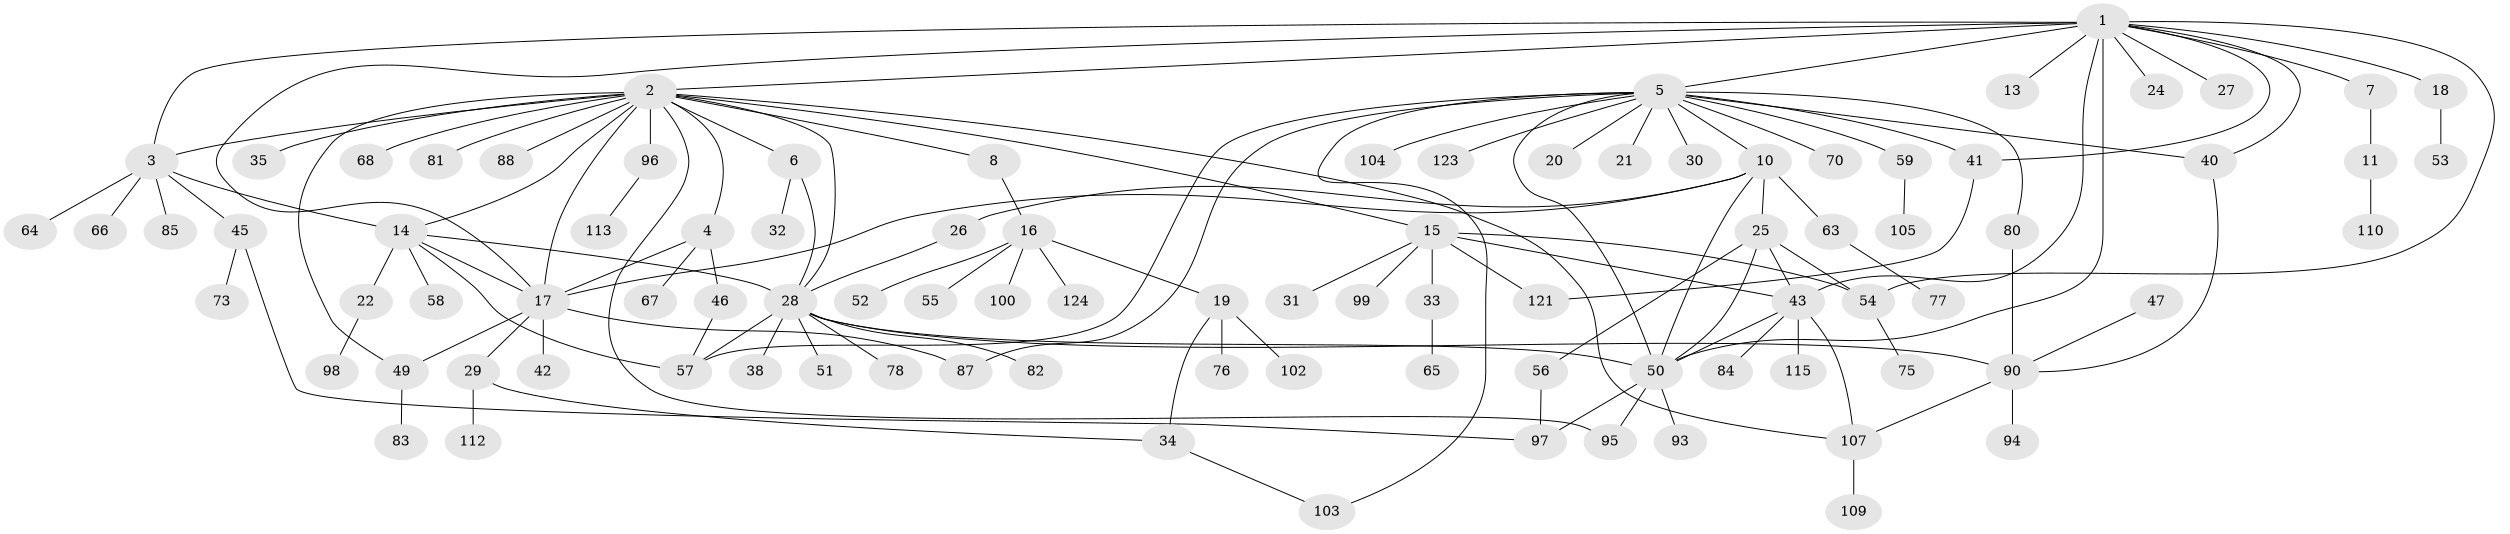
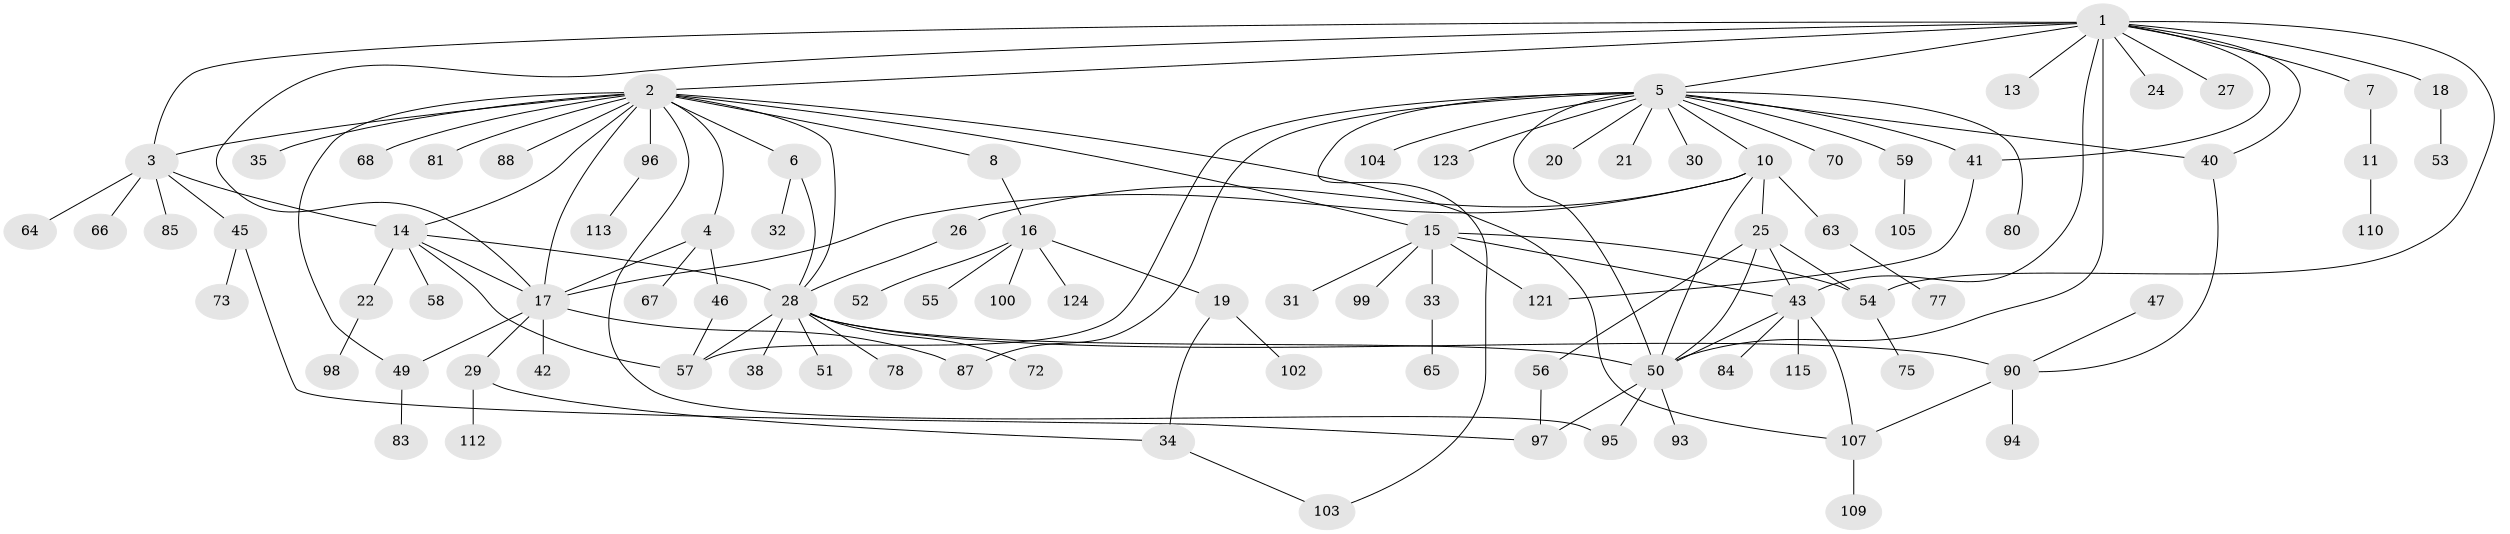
edge "80" -- "90": removed
node "82": label "82" -> "72"
node "76": removed
